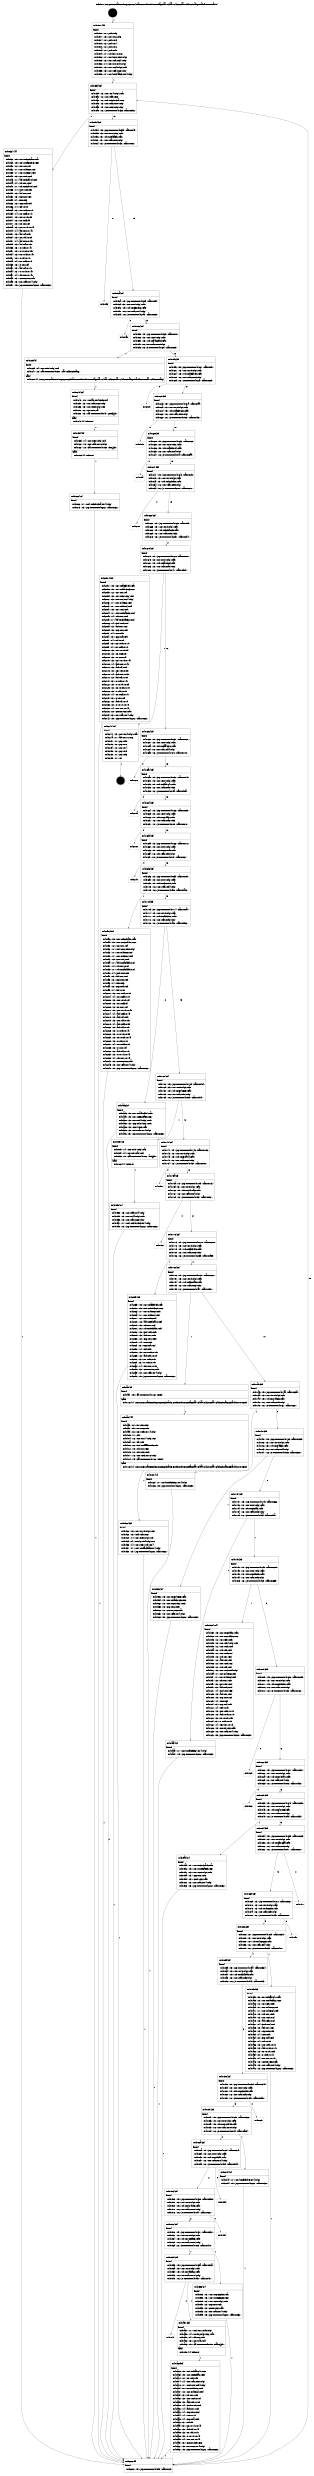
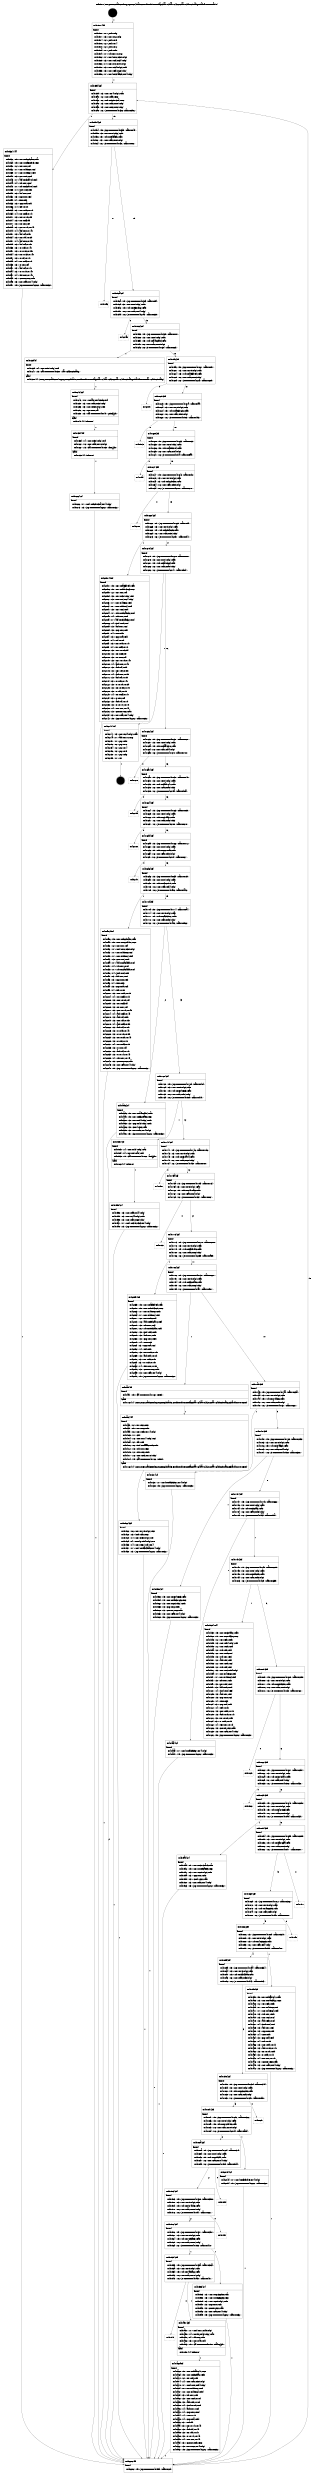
edge "0x401660 [25]" -> "0x4020b1 [150]": added, label "1"
